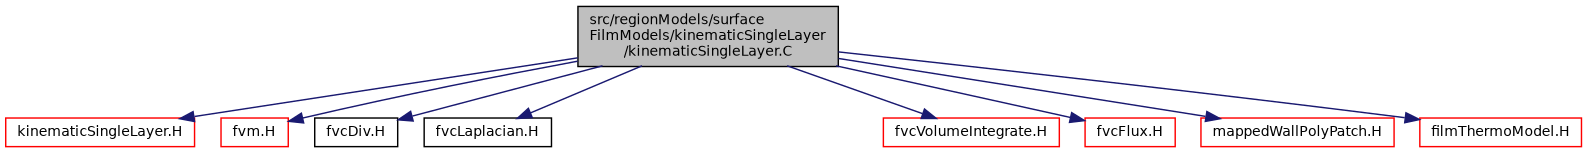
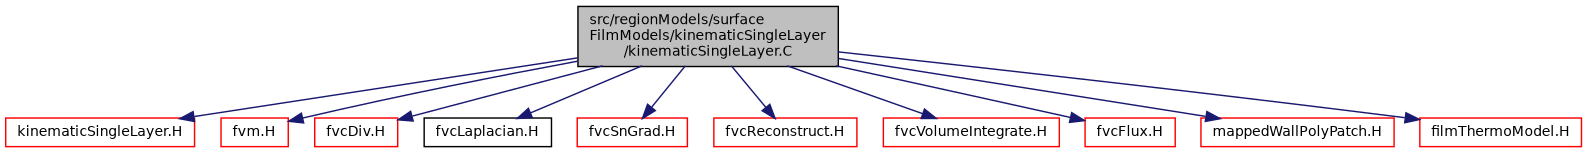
node "fvcDiv.H": color black -> red
node "fvcSnGrad.H": added
node "fvcReconstruct.H": added
